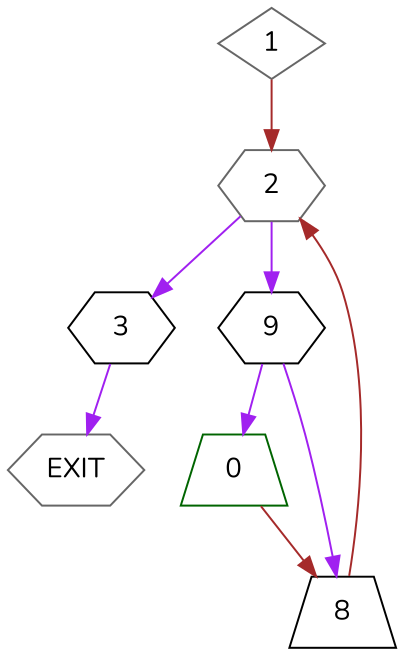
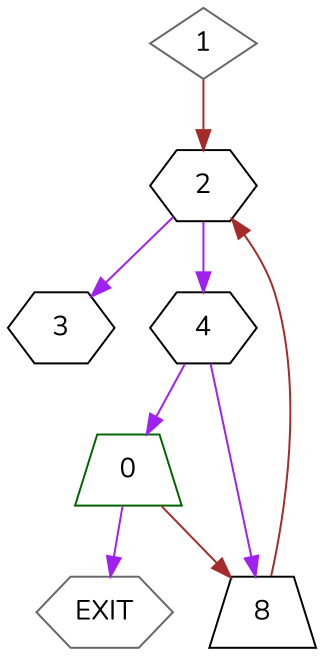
node "2": color gray40 -> black
node "9": label "9" -> "4"
edge "3" -> "EXIT": now "0" -> "EXIT"
